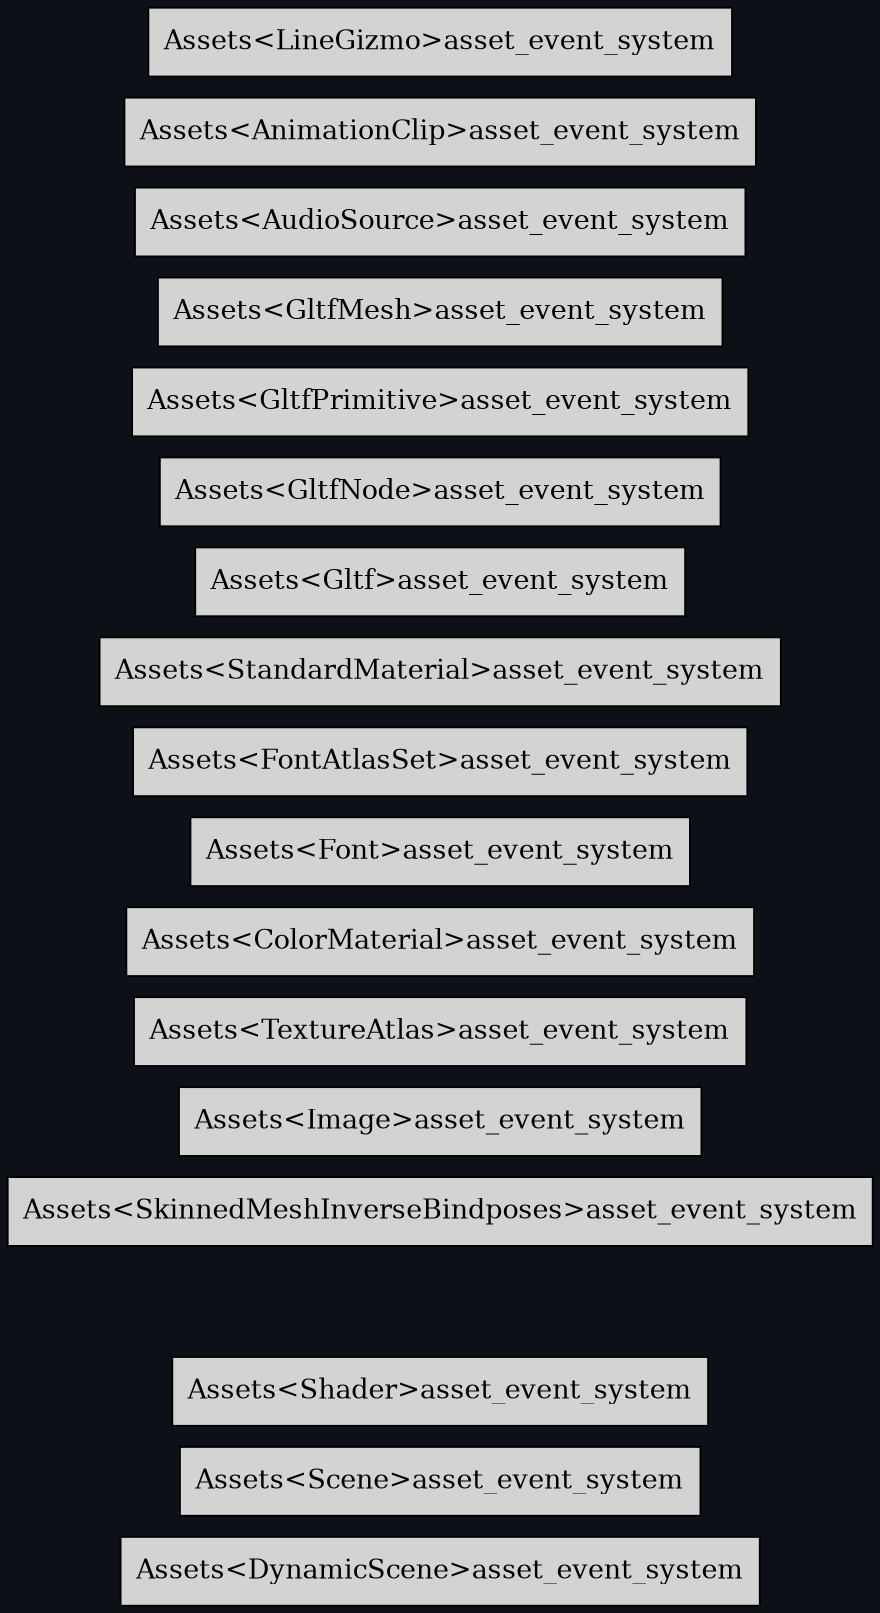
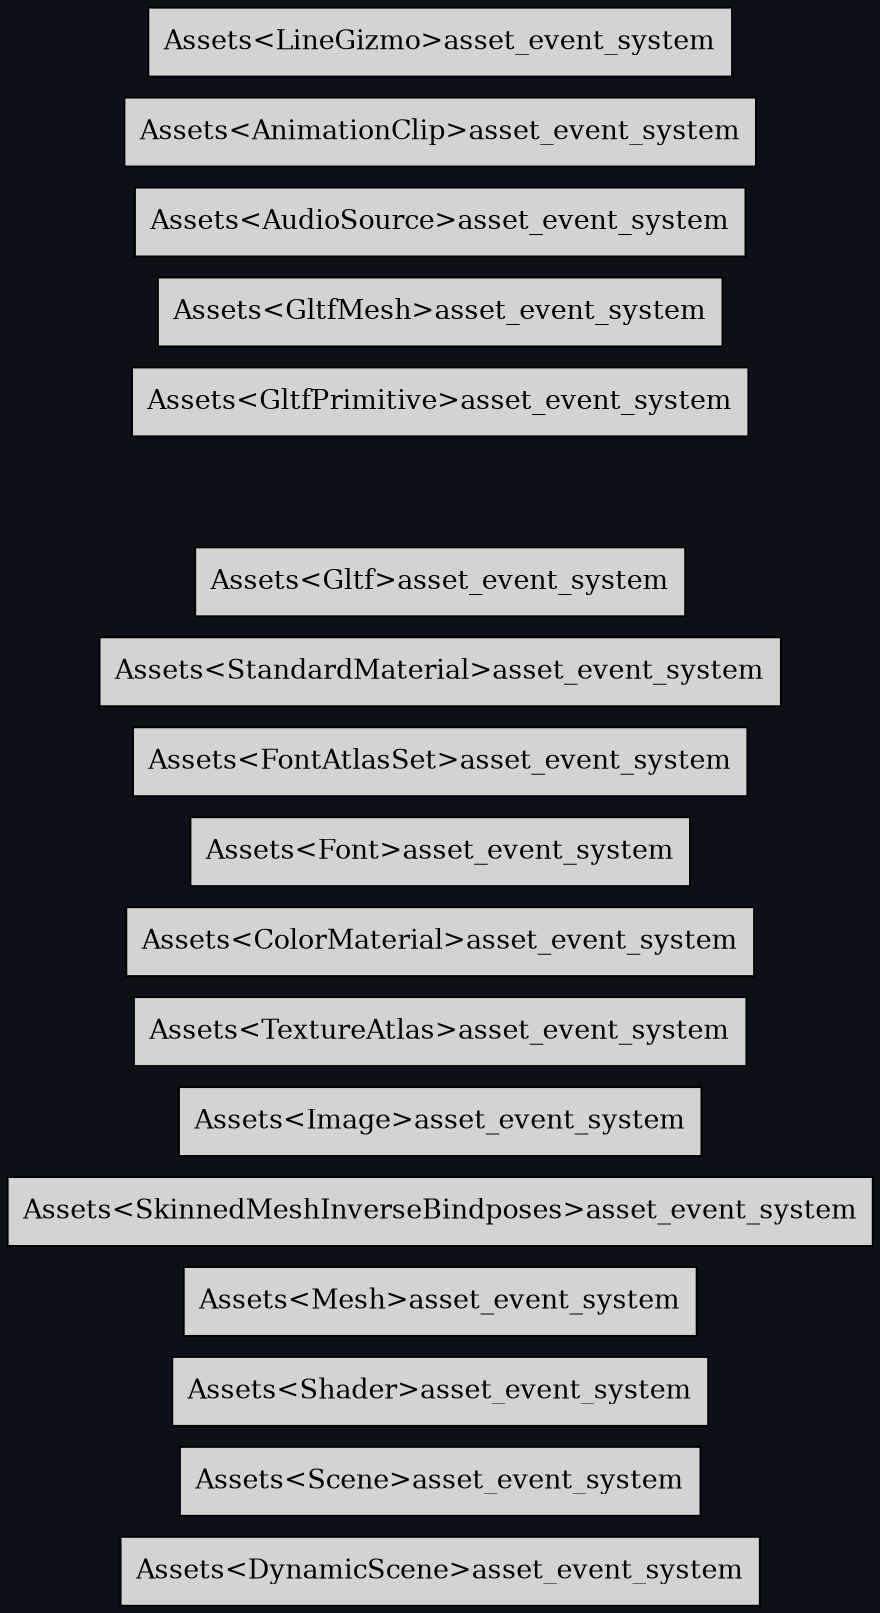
node "Assets<GltfNode>asset_event_system": removed
node "Assets<Mesh>asset_event_system": added
